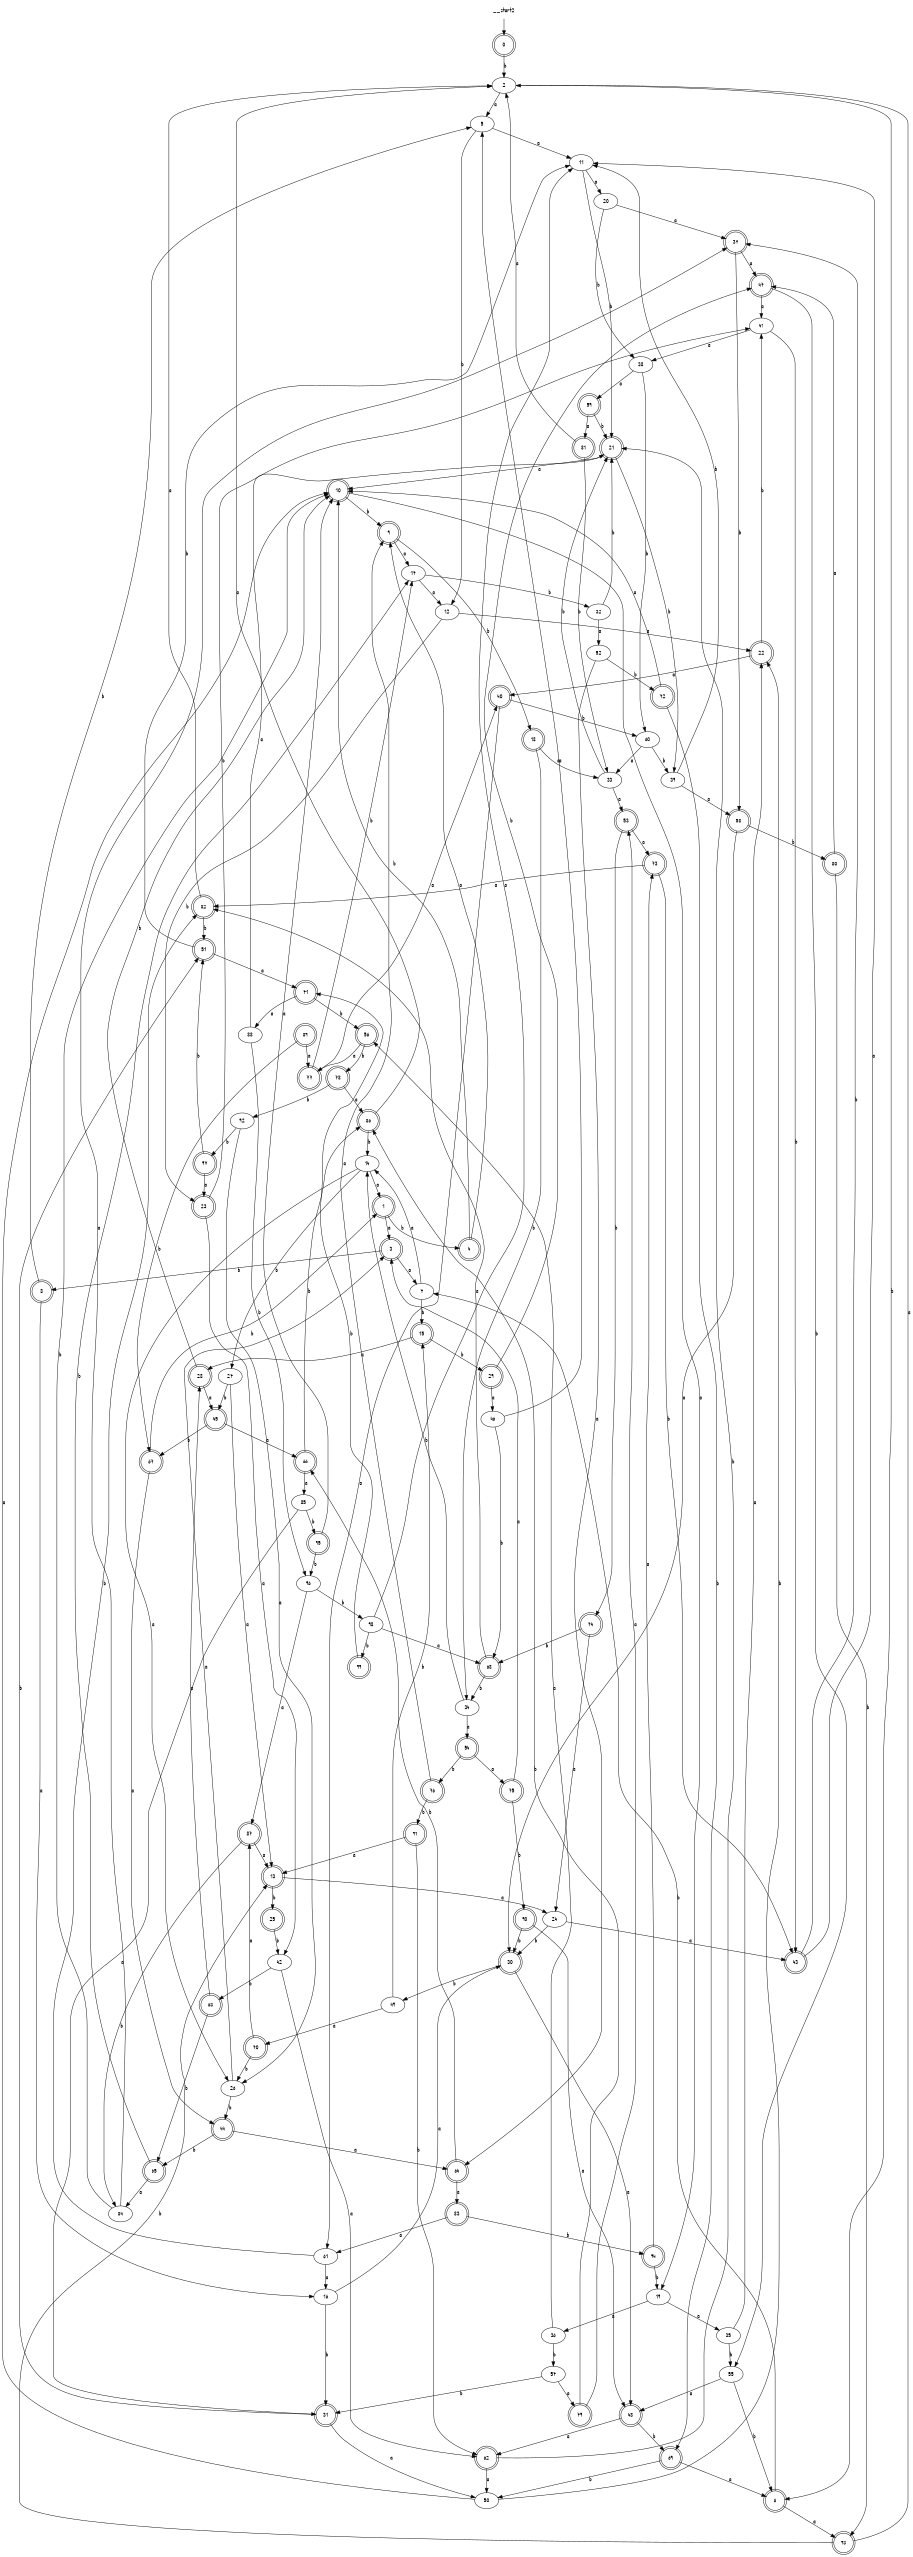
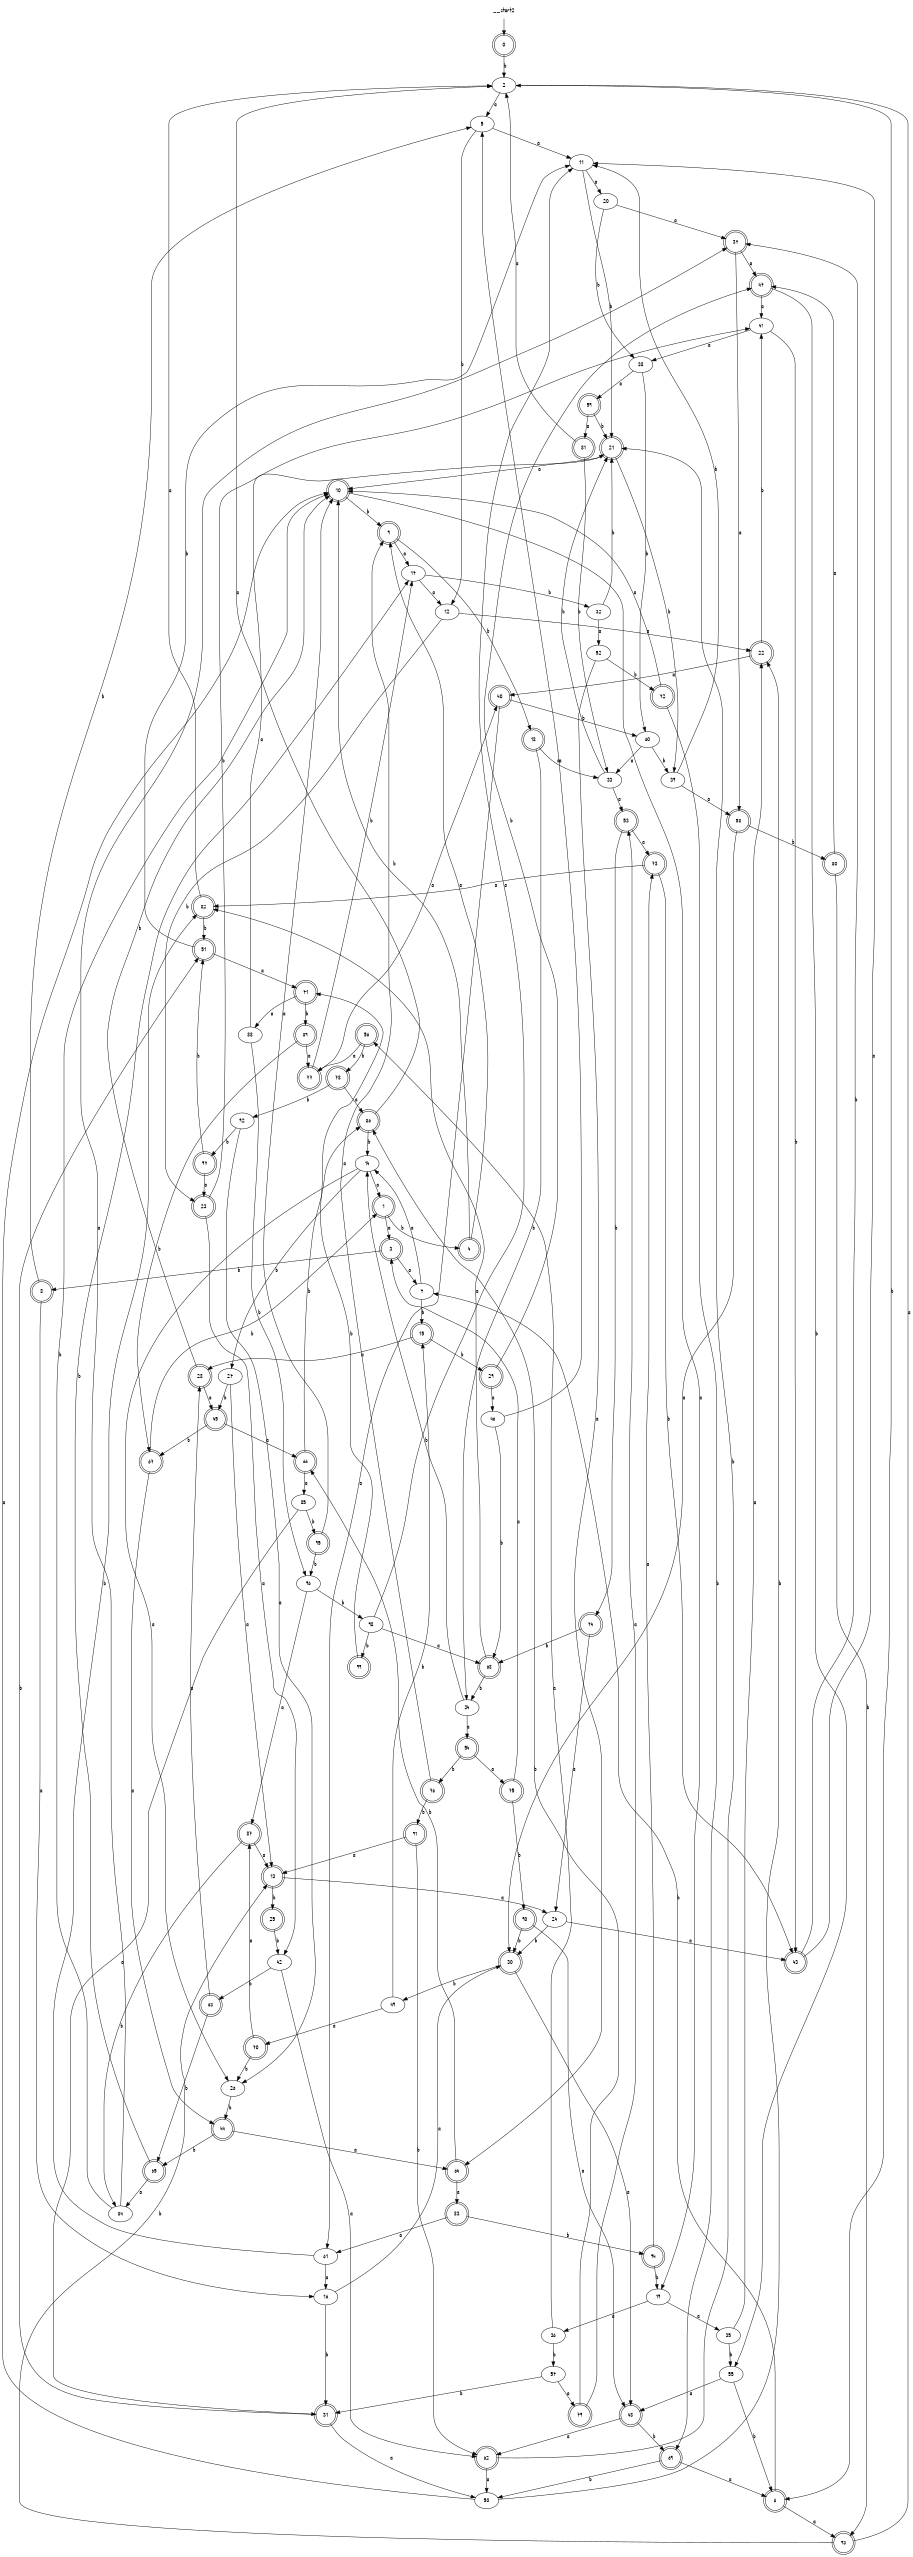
edge "37" -> "58": label "b" -> "a"
edge "71" -> "56": now "71" -> "89"
edge "26" -> "3": removed, label "a"
